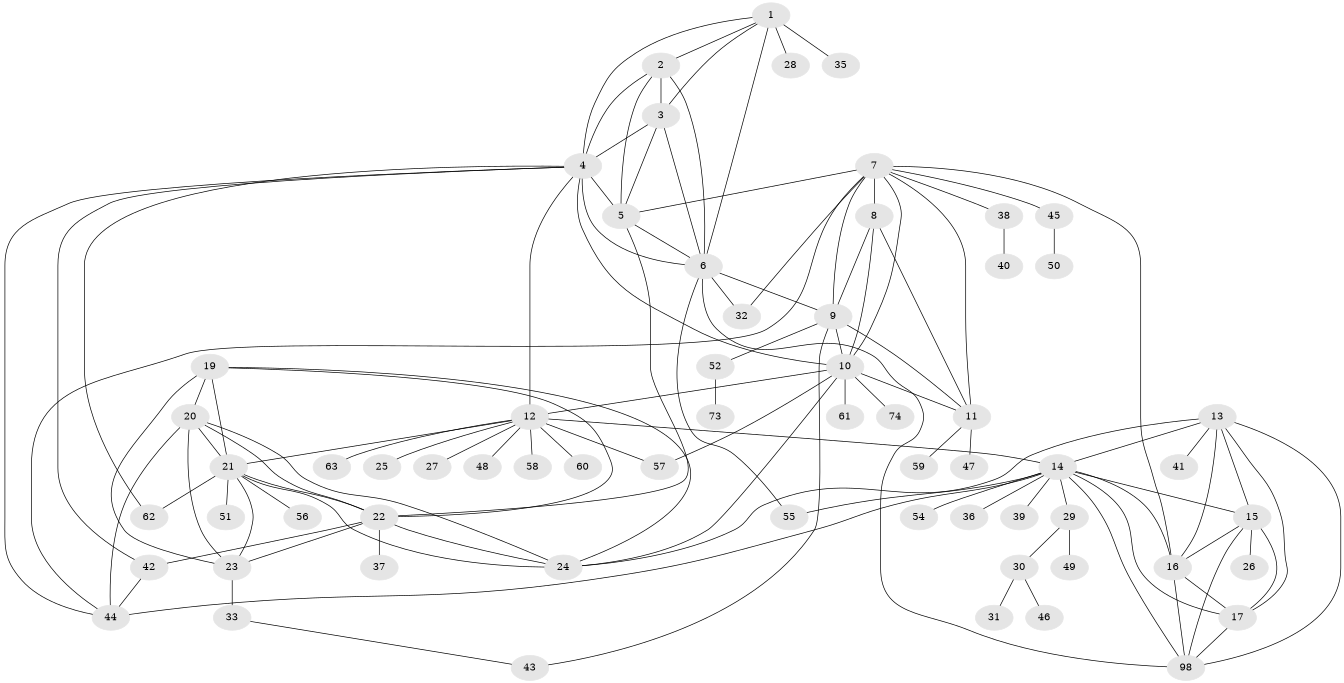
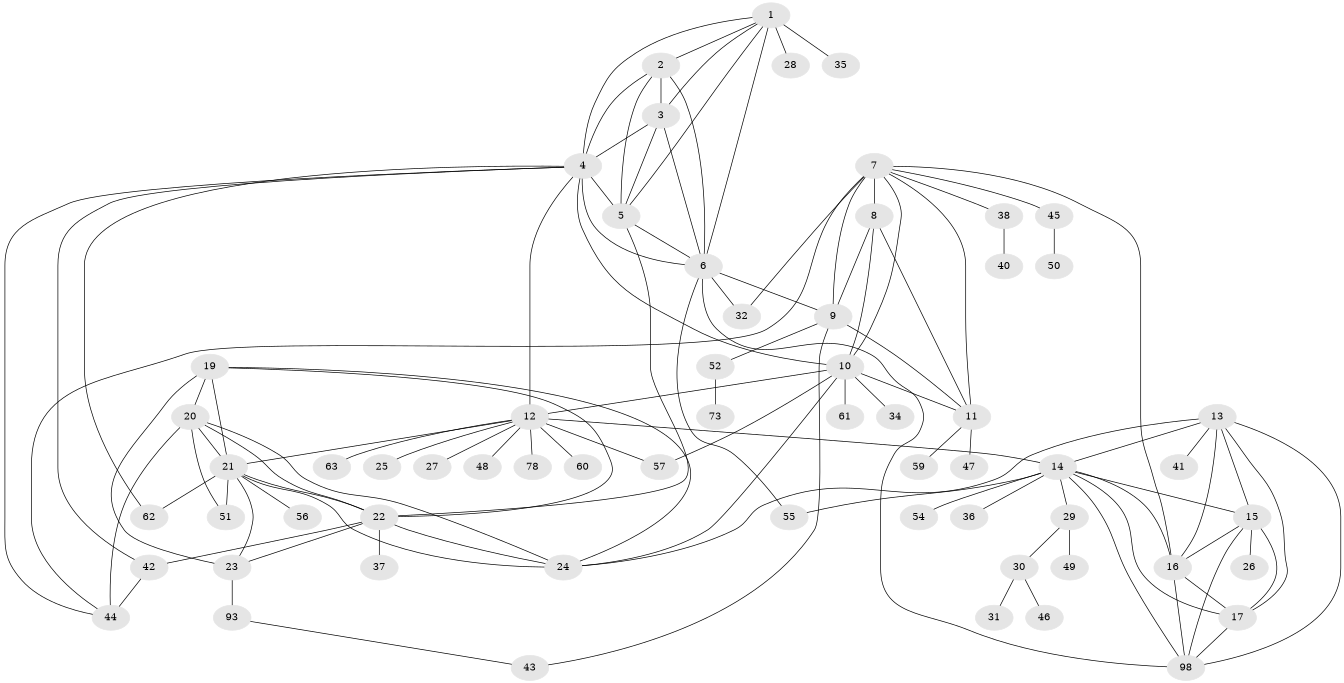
edge "7" -- "5": now "1" -- "5"
edge "9" -- "10": removed
node "74": label "74" -> "34"
node "58": label "58" -> "78"
edge "20" -- "23": now "20" -- "51"
node "39": removed
edge "14" -- "44": removed
node "33": label "33" -> "93"
